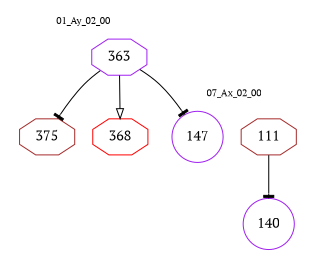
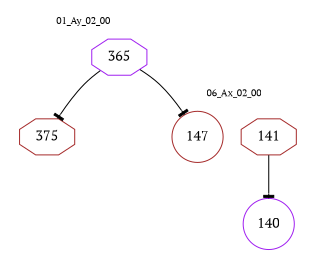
node "363": label "363" -> "365"
cluster "07_Ax_02_00": label "07_Ax_02_00" -> "06_Ax_02_00"
node "368": removed
node "147": color purple -> brown
node "111": label "111" -> "141"
